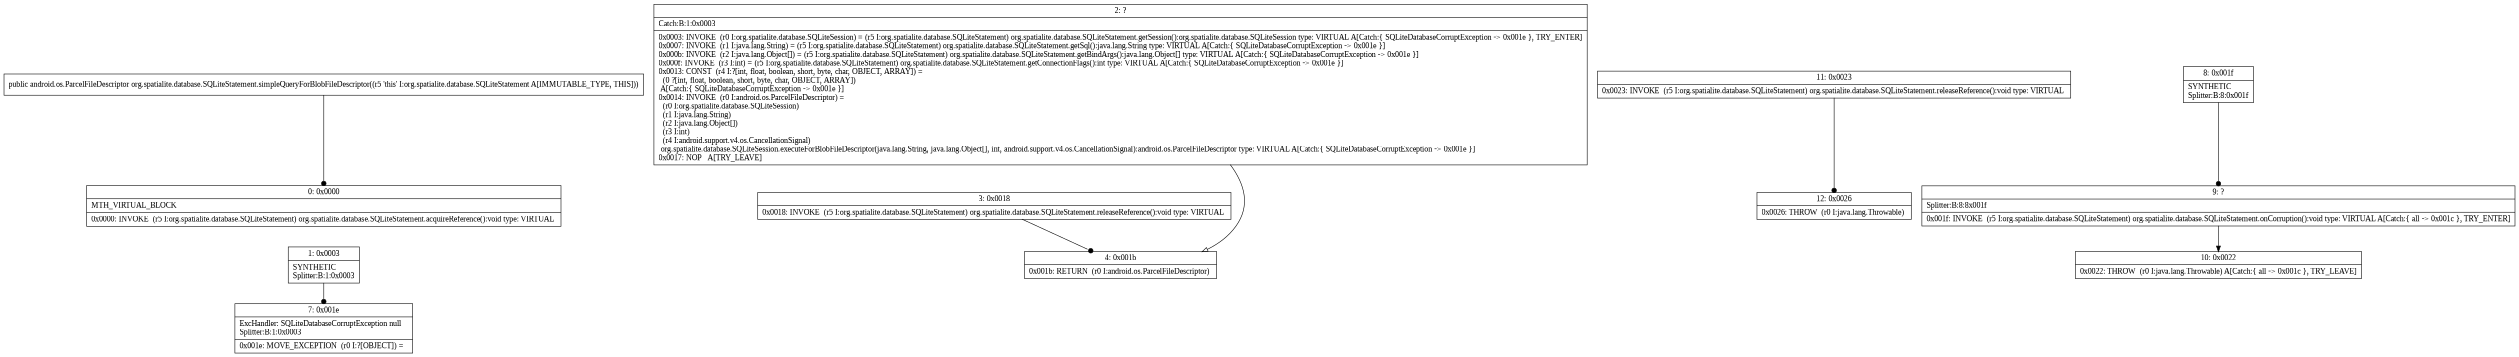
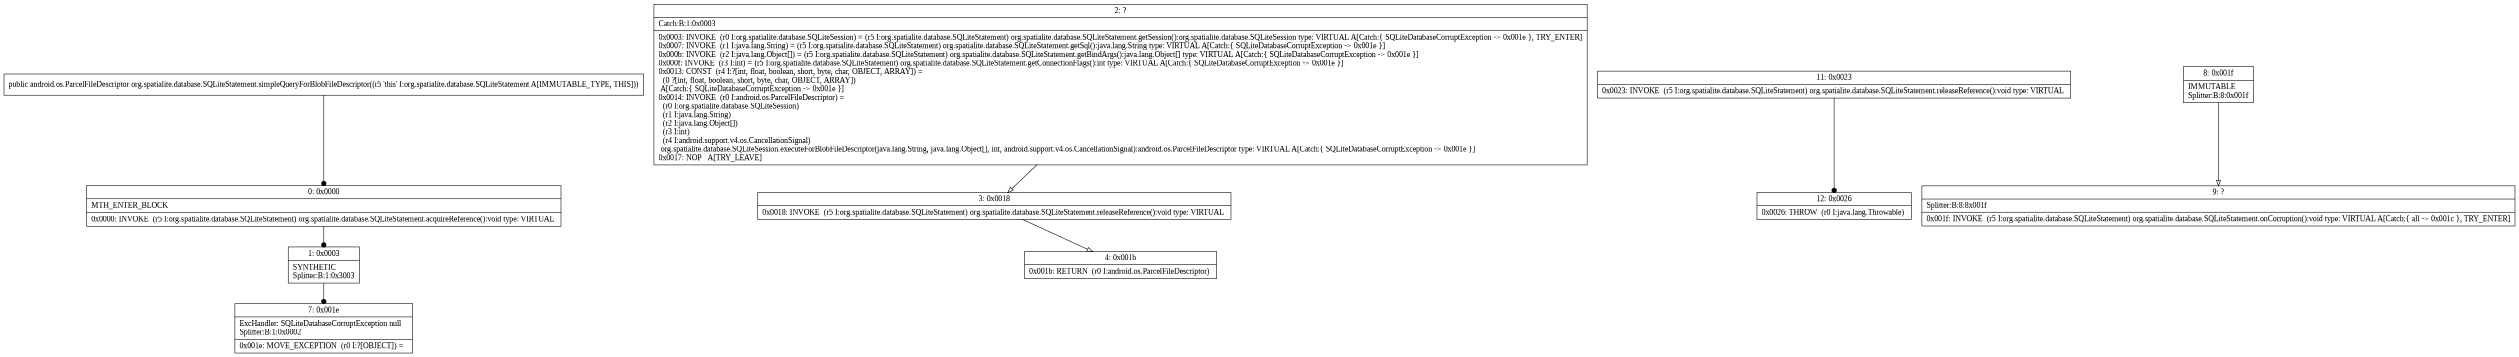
node "8: 0x001f": text "SYNTHETIC" -> "IMMUTABLE"
edge "8: 0x001f" -> "9: ?": arrowhead dot -> onormal
node "0: 0x0000": text "MTH_VIRTUAL_BLOCK" -> "MTH_ENTER_BLOCK"
edge "2: ?" -> "4: 0x001b": now "2: ?" -> "3: 0x0018"
edge "0: 0x0000" -> "1: 0x0003": added
edge "3: 0x0018" -> "4: 0x001b": arrowhead dot -> onormal
node "10: 0x0022": removed
node "1: 0x0003": text "Splitter:B:1:0x0003" -> "Splitter:B:1:0x3003"
node "7: 0x001e": text "Splitter:B:1:0x0003" -> "Splitter:B:1:0x0002"
